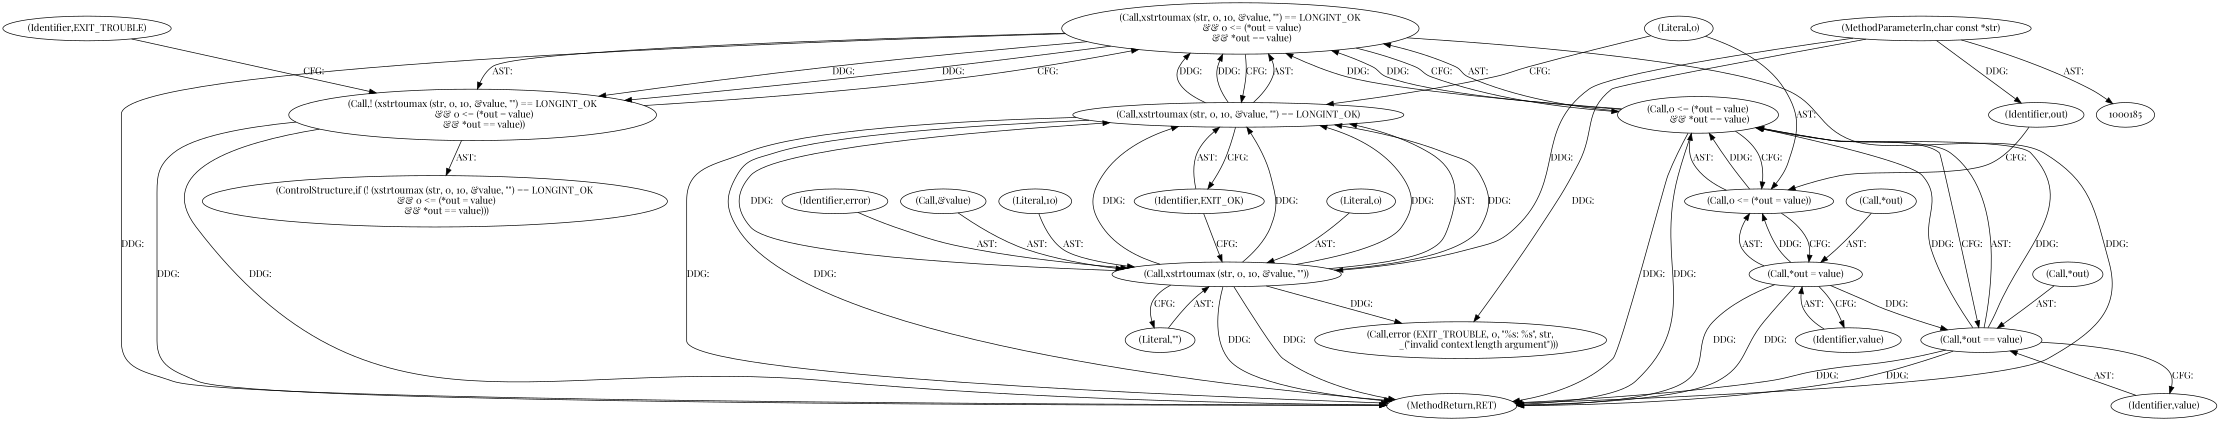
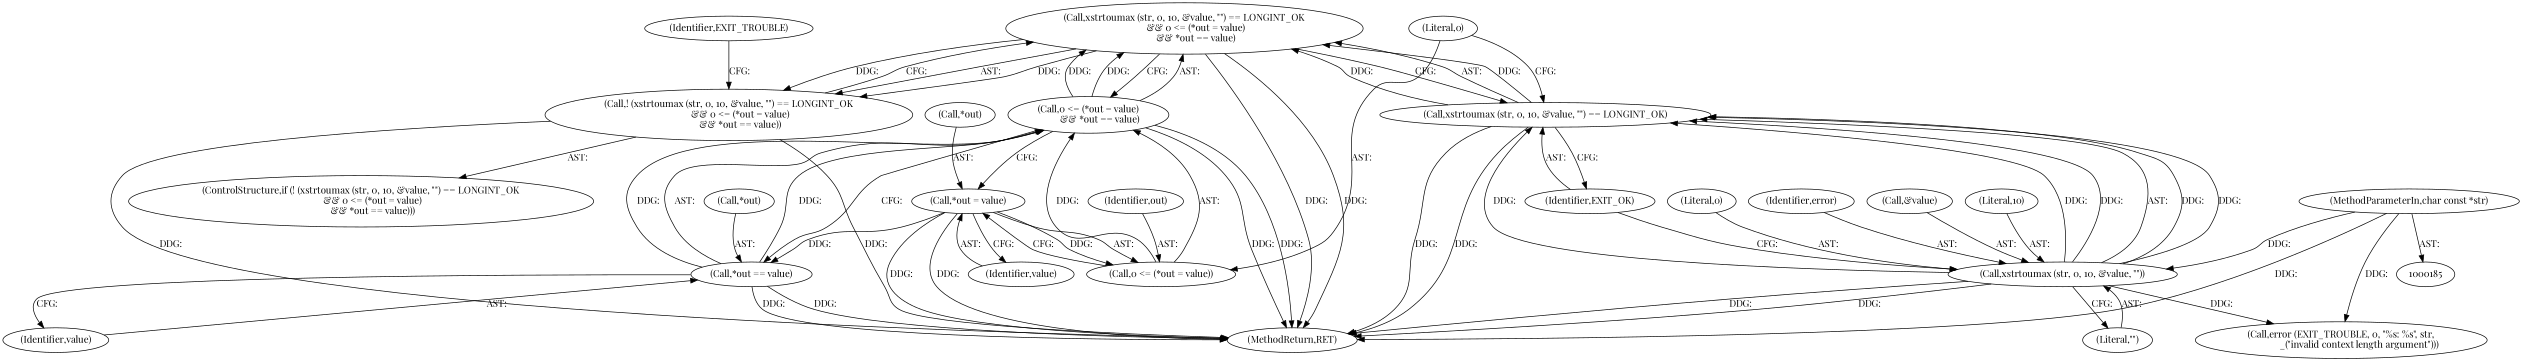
edge "(MethodParameterIn,char const *str)" -> "(Identifier,out)": now "(MethodParameterIn,char const *str)" -> "(MethodReturn,RET)"
edge "(Call,0 <= (*out = value) && *out == value)" -> "(Call,0 <= (*out = value))": now "(Call,0 <= (*out = value) && *out == value)" -> "(Call,*out = value)"
edge "(Identifier,out)" -> "(Call,0 <= (*out = value))": label "CFG: " -> "AST: "
